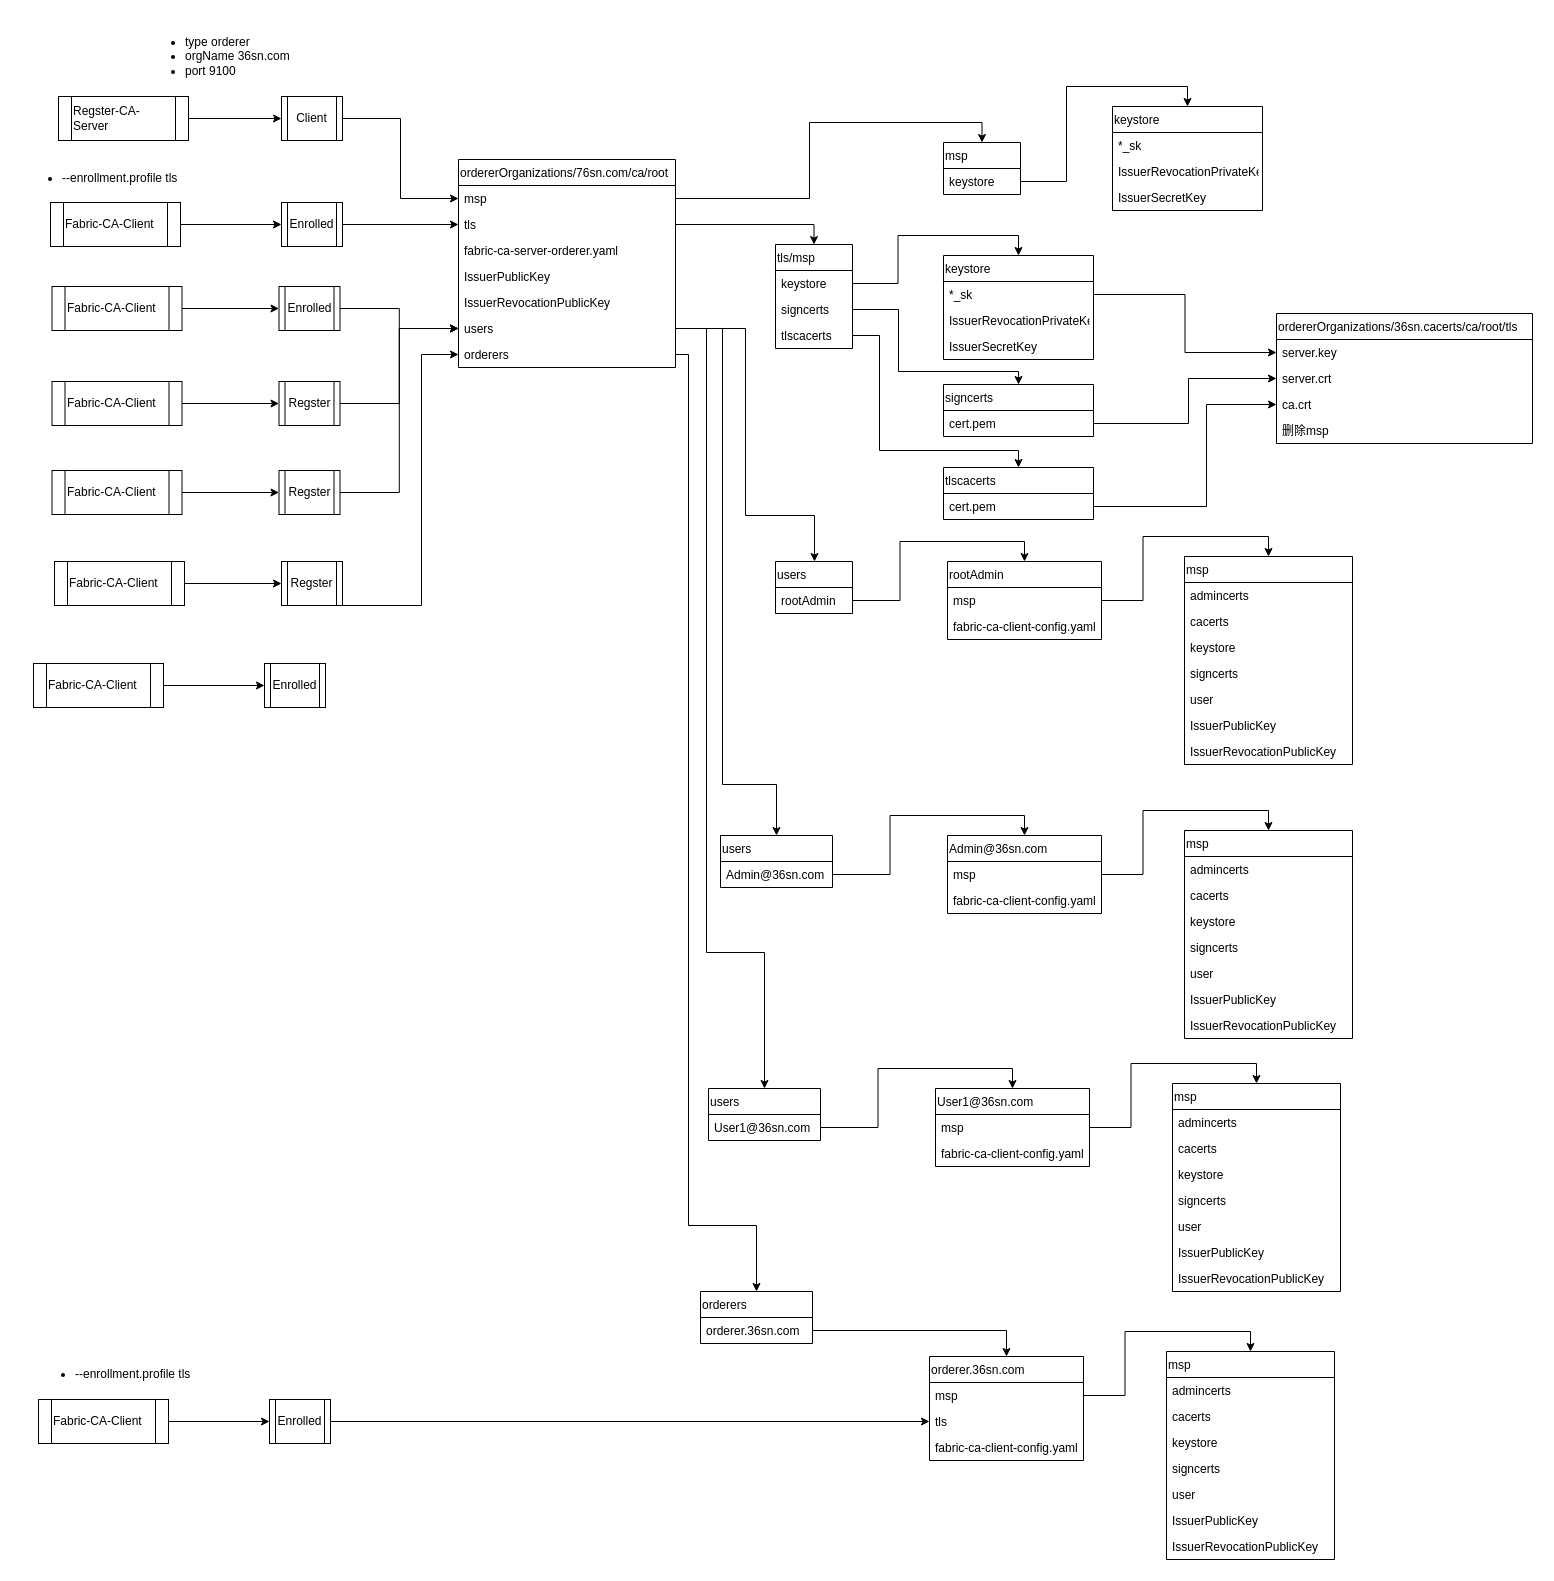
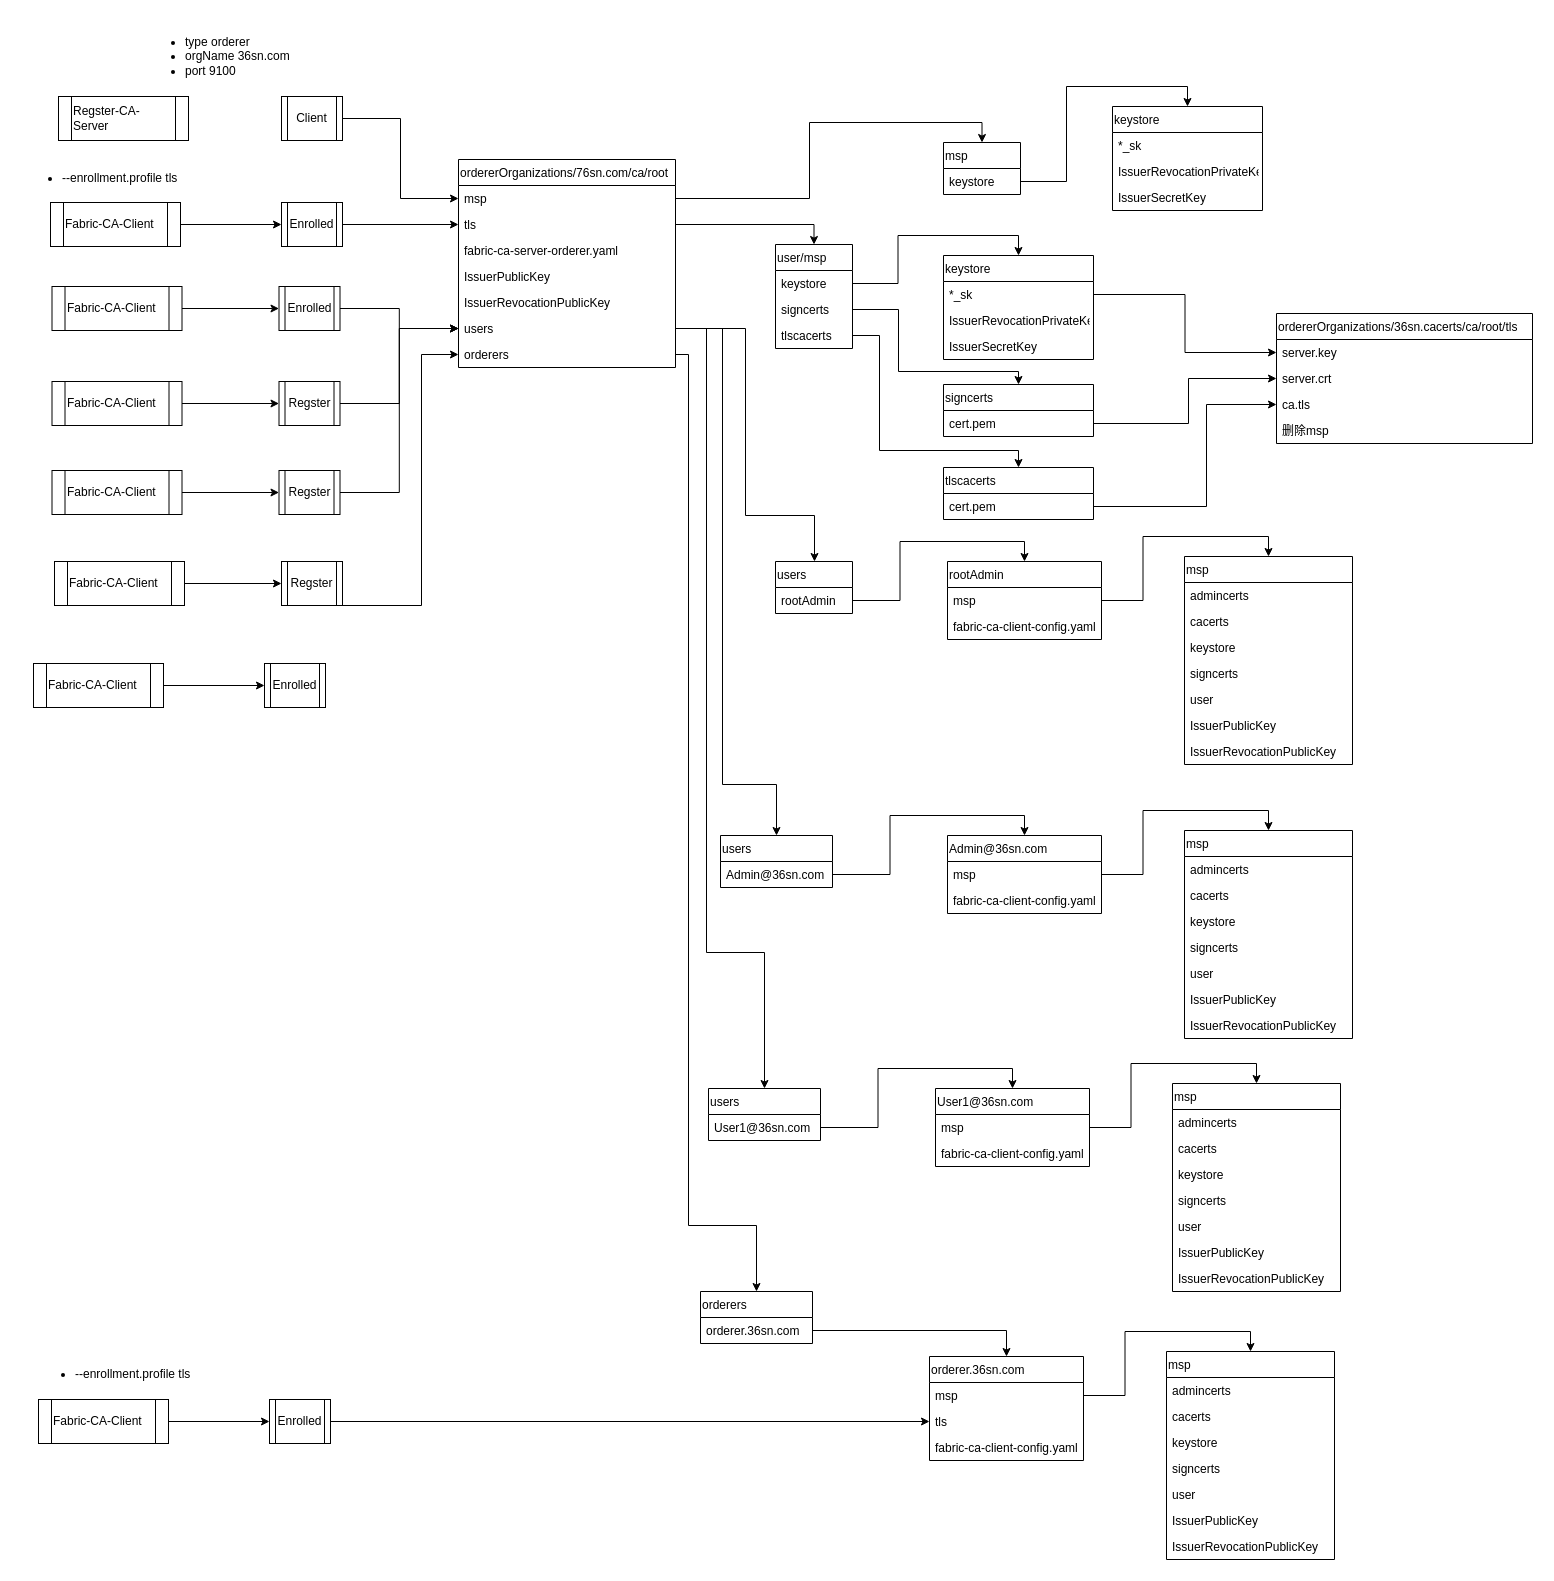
edge "Regster-CA-Server" -> "Client": removed
node "tls/msp": label "tls/msp" -> "user/msp"
node "ca.crt": label "ca.crt" -> "ca.tls"
